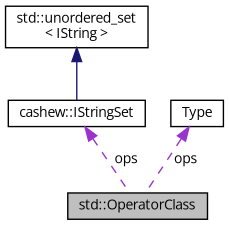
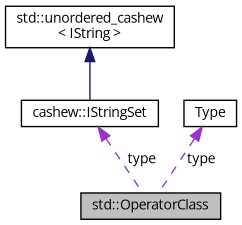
node "std::unordered_set < IString >": label "std::unordered_set < IString >" -> "std::unordered_cashew < IString >"
edge "std::OperatorClass" -> "cashew::IStringSet": label " ops" -> " type"
edge "std::OperatorClass" -> "Type": label " ops" -> " type"
